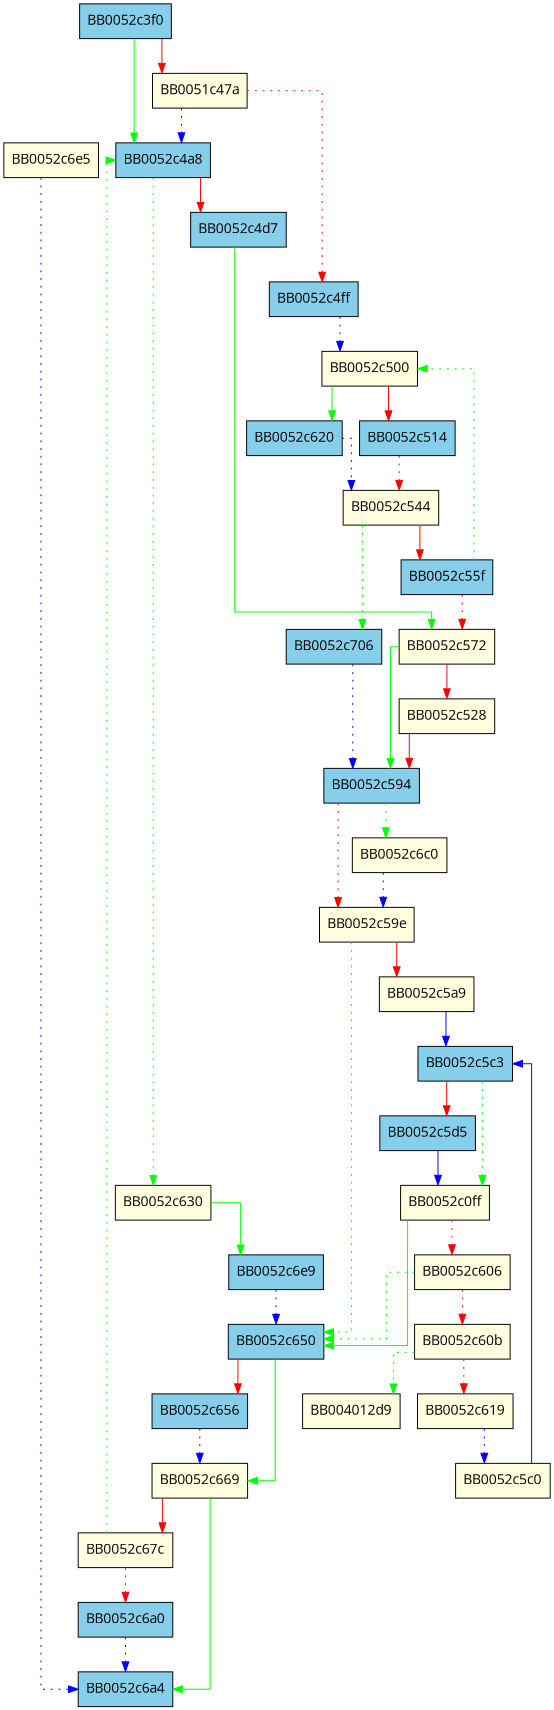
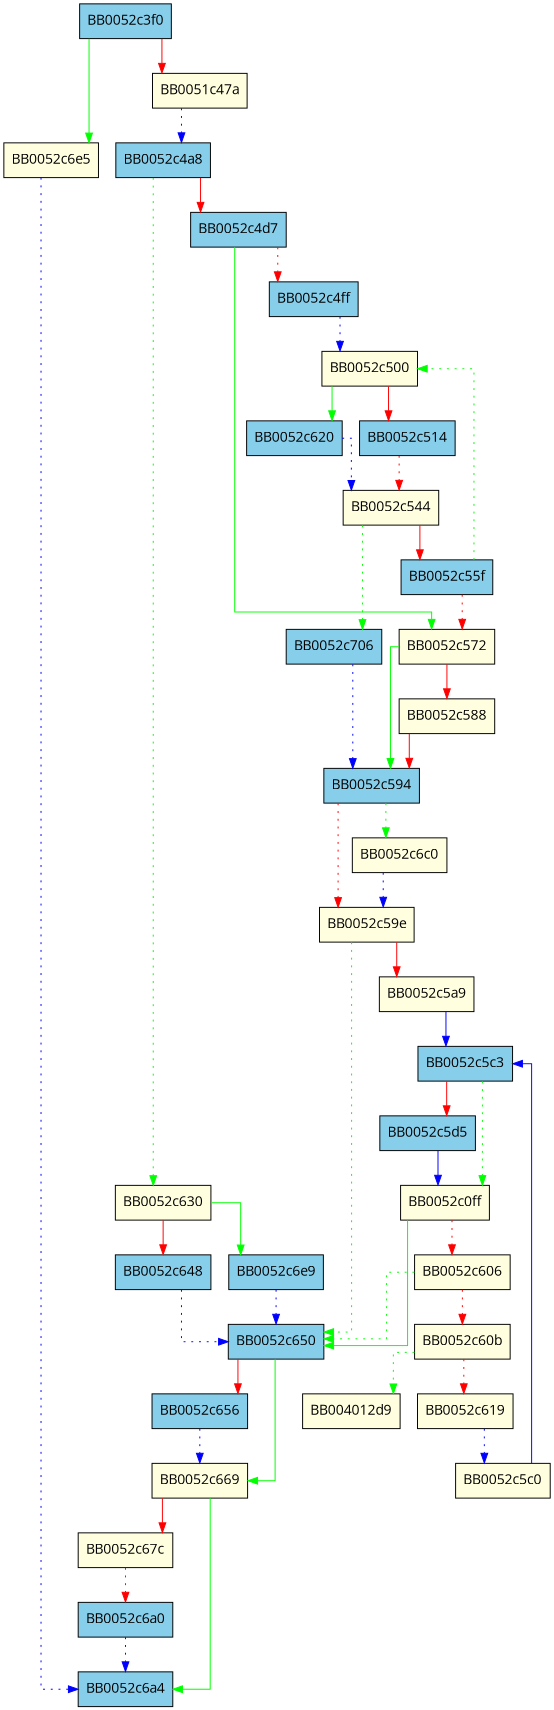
edge "BB0052c3f0" -> "BB0052c4a8": now "BB0052c3f0" -> "BB0052c6e5"
edge "BB0051c47a" -> "BB0052c4ff": now "BB0052c4d7" -> "BB0052c4ff"
node "BB0052c528": label "BB0052c528" -> "BB0052c588"
edge "BB0052c67c" -> "BB0052c4a8": removed
node "BB0052c648": added
